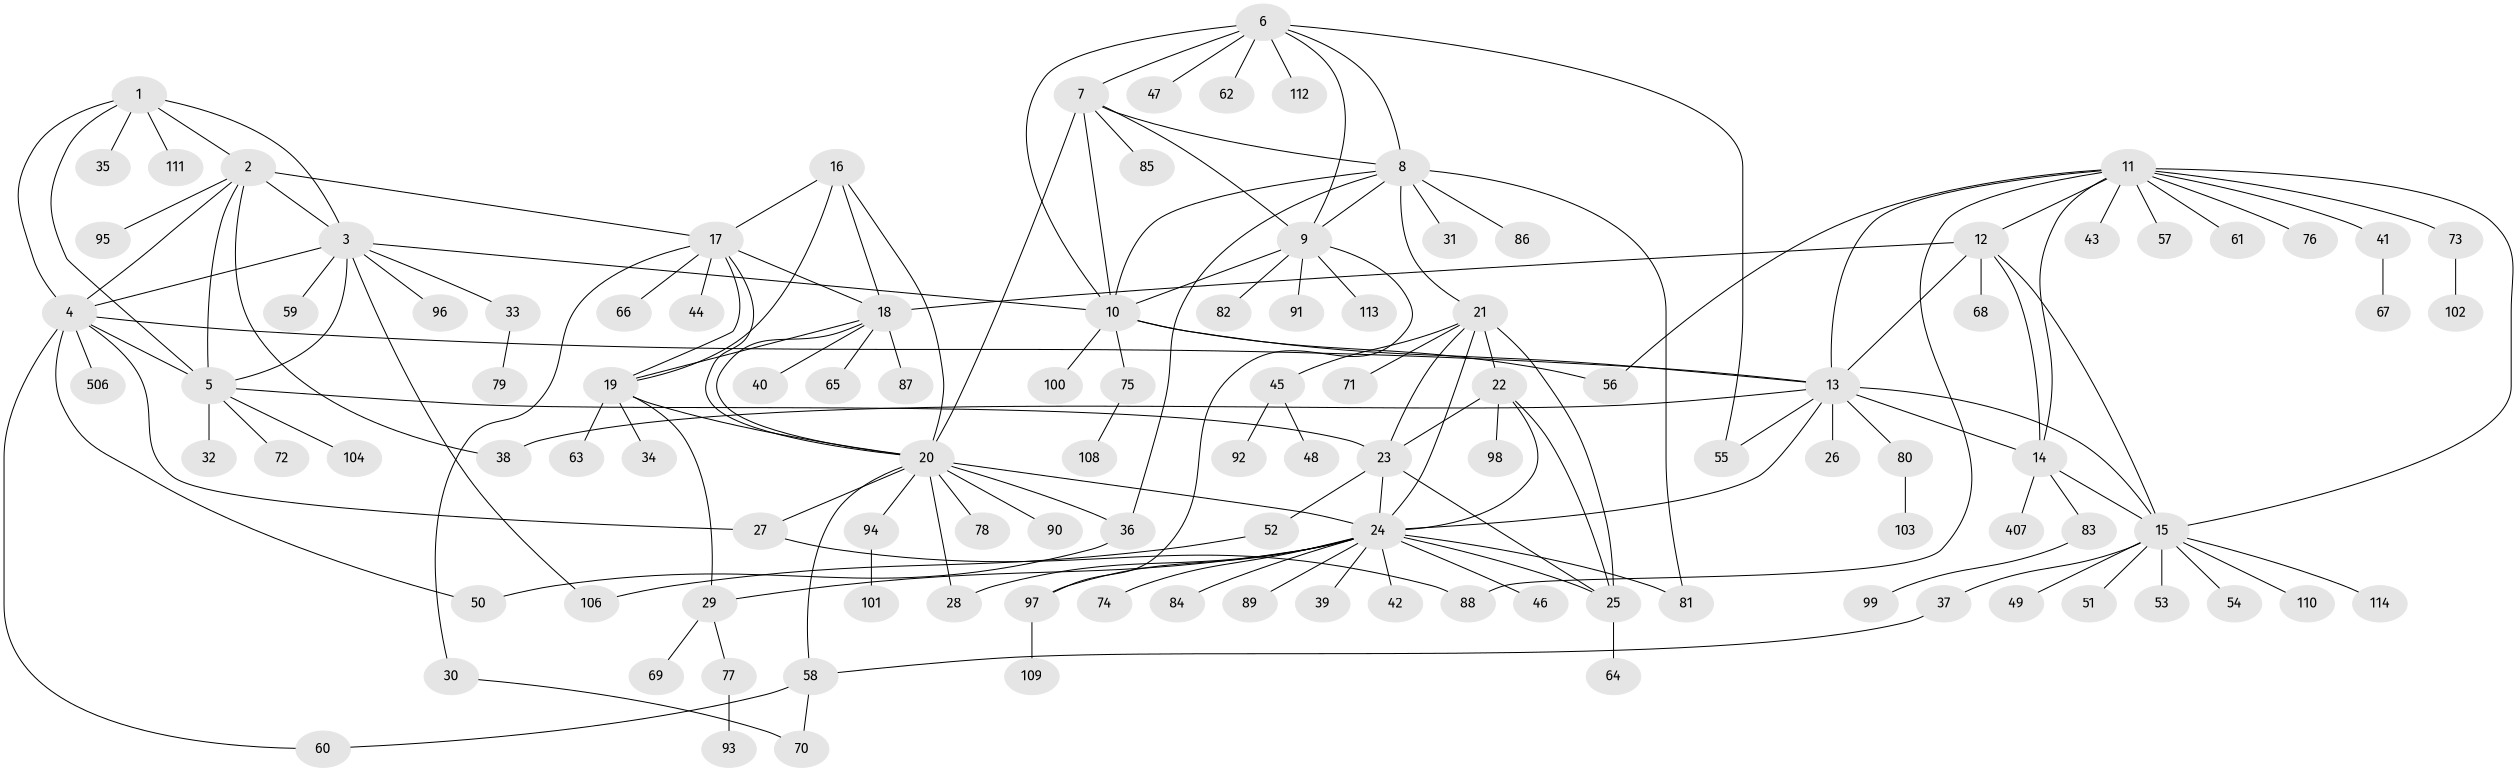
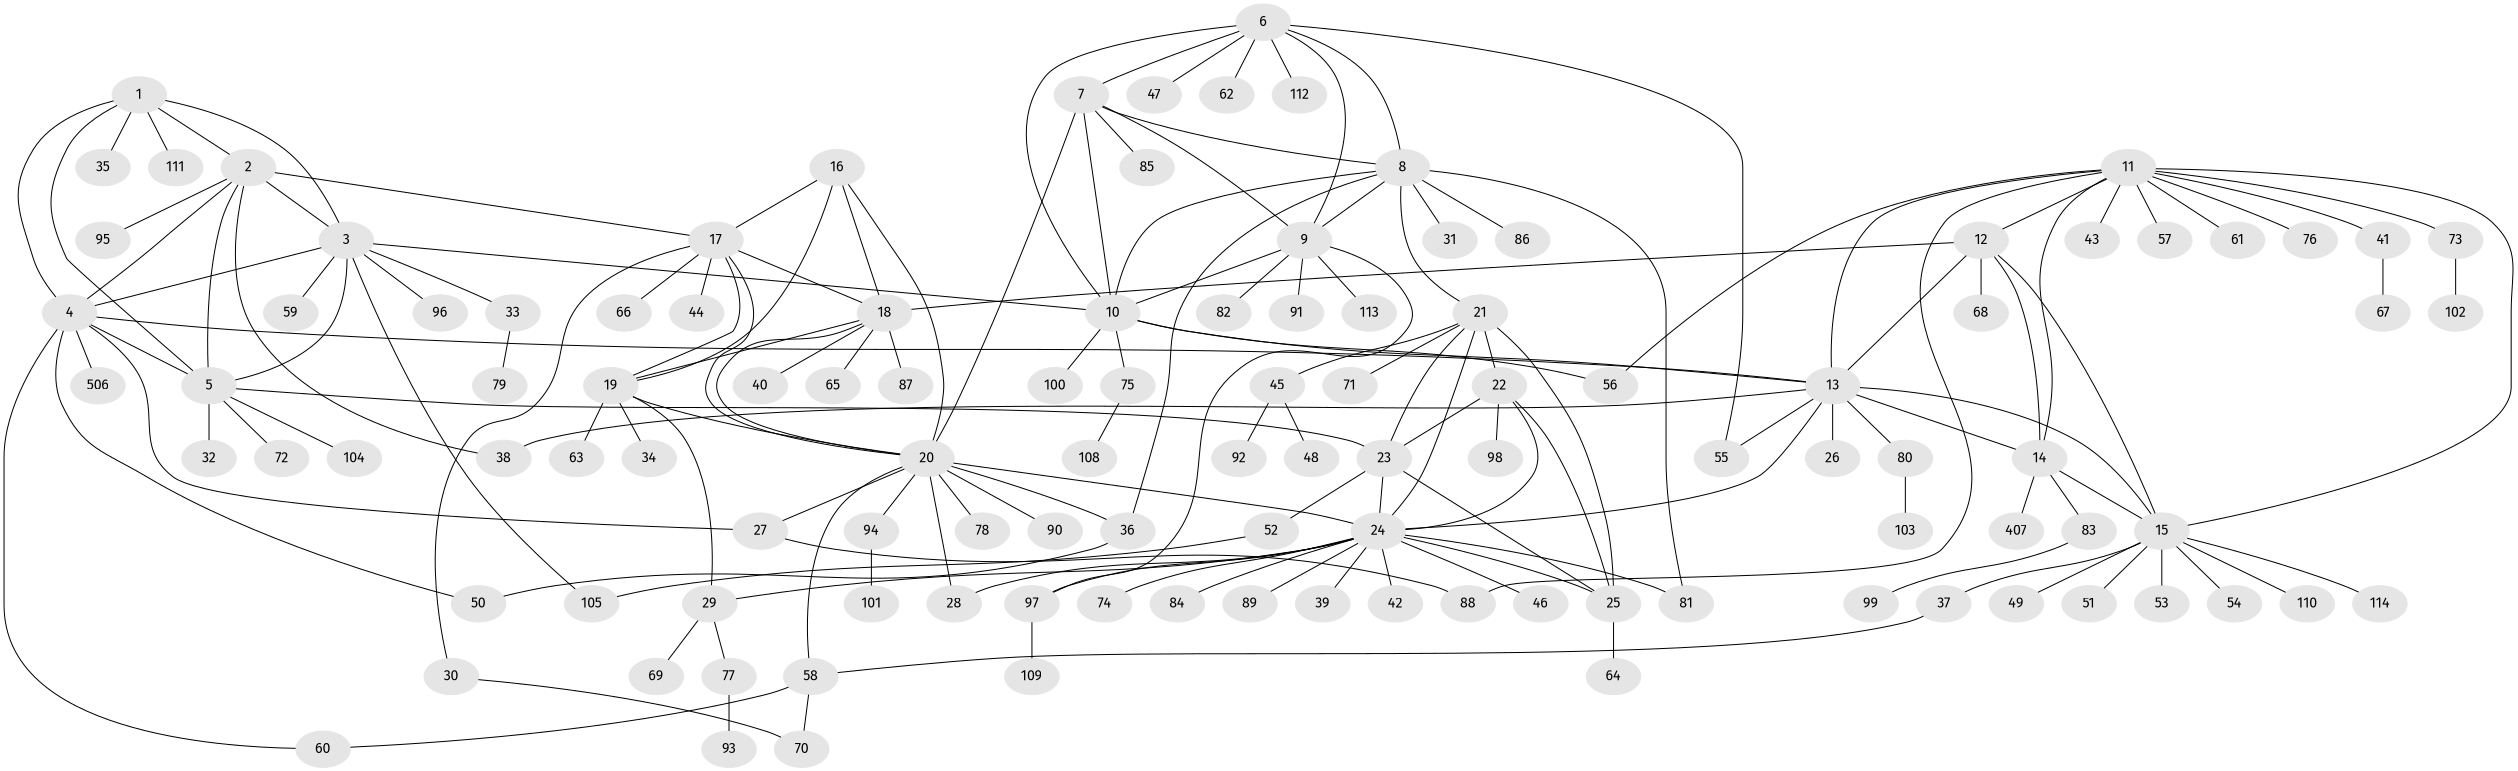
node "106": label "106" -> "105"
